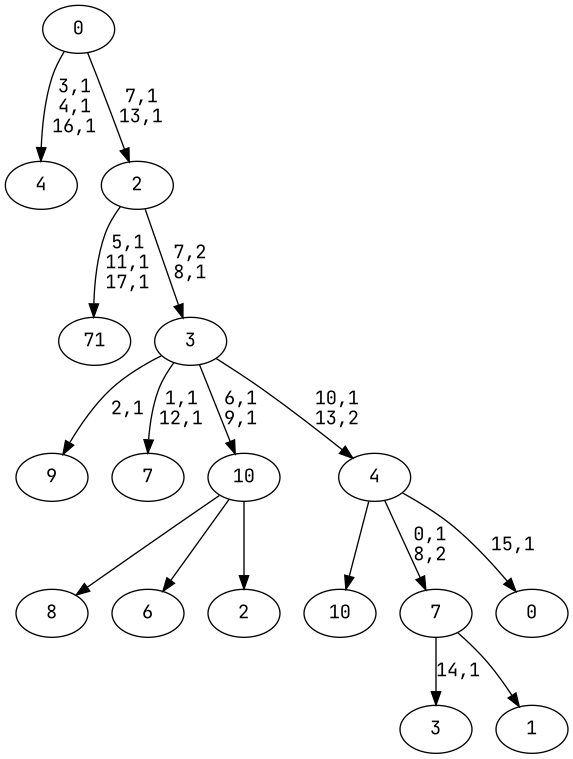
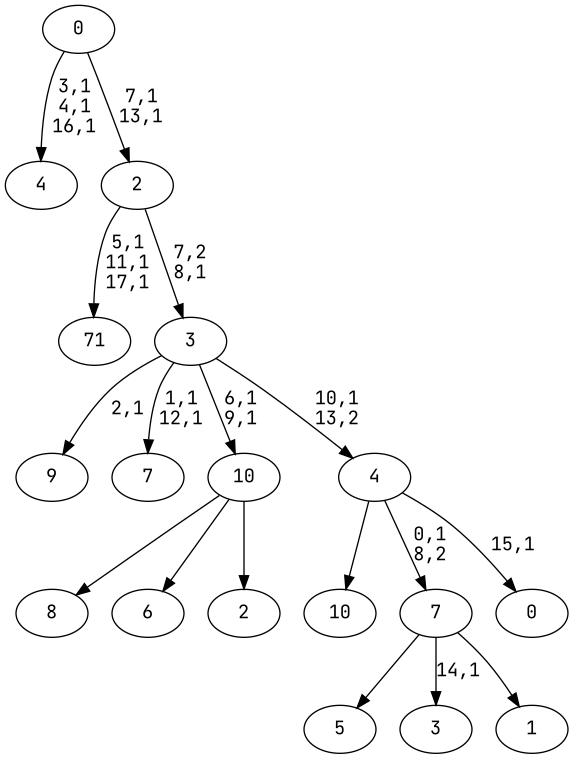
node "5": added
